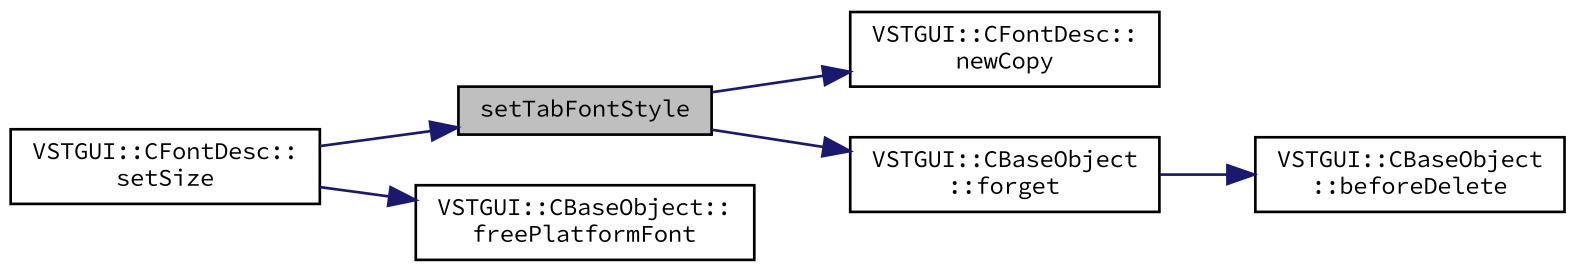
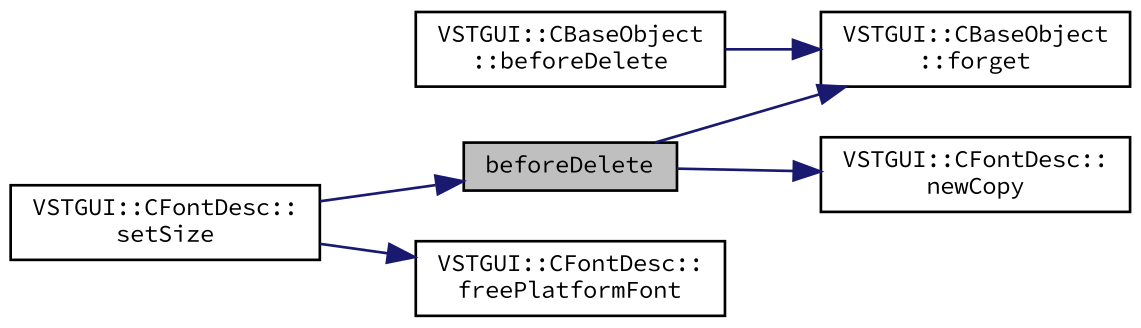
node "setTabFontStyle": label "setTabFontStyle" -> "beforeDelete"
edge "VSTGUI::CBaseObject ::forget" -> "VSTGUI::CBaseObject ::beforeDelete": reversed
node "VSTGUI::CBaseObject:: freePlatformFont": label "VSTGUI::CBaseObject:: freePlatformFont" -> "VSTGUI::CFontDesc:: freePlatformFont"
